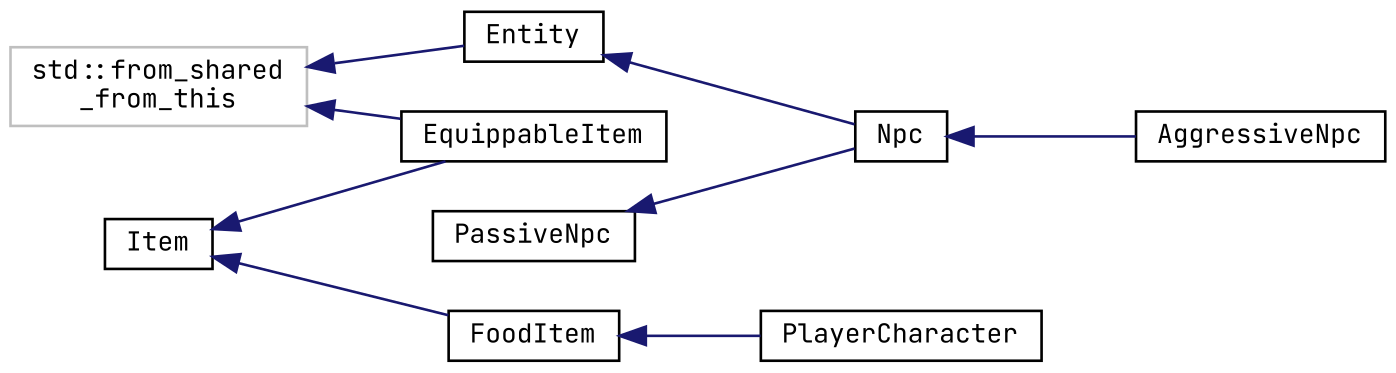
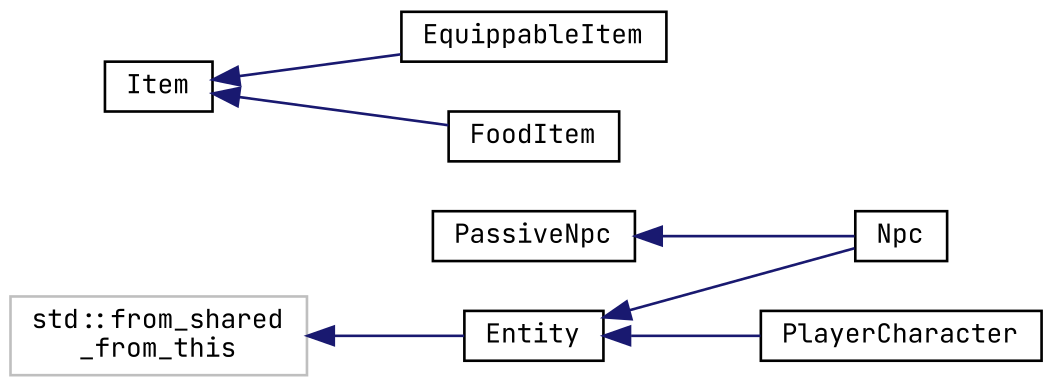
edge "EquippableItem" -> "std::from_shared _from_this": removed
node "AggressiveNpc": removed
edge "PlayerCharacter" -> "FoodItem": now "PlayerCharacter" -> "Entity"
